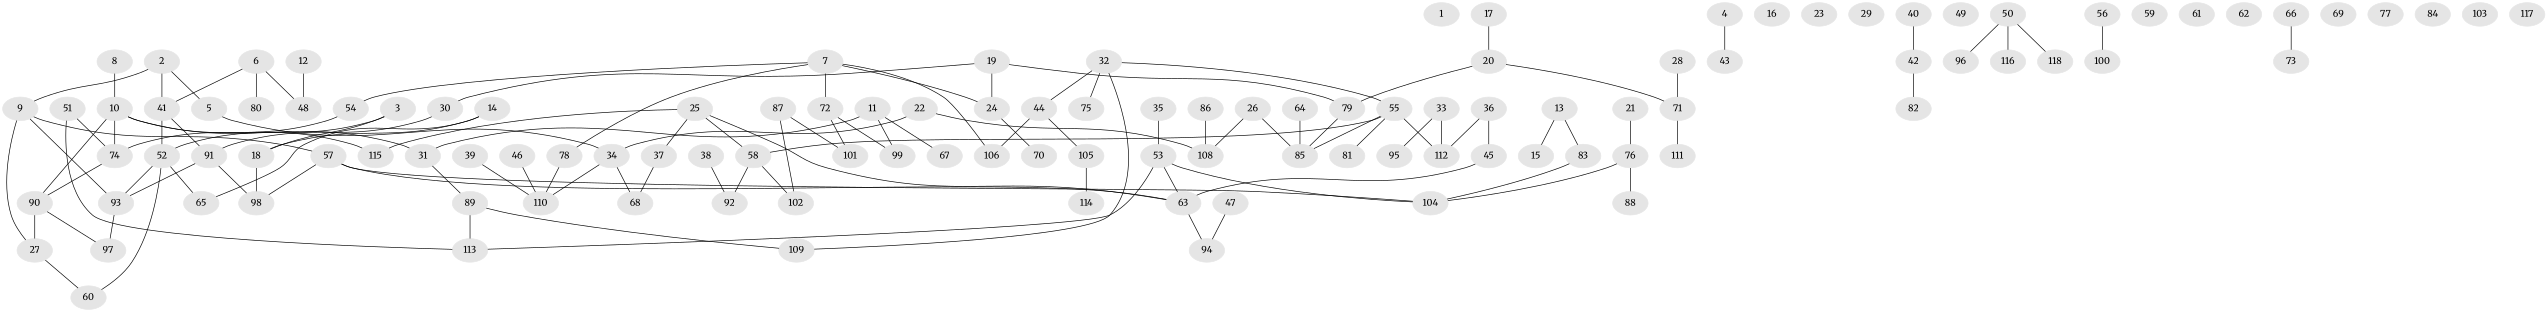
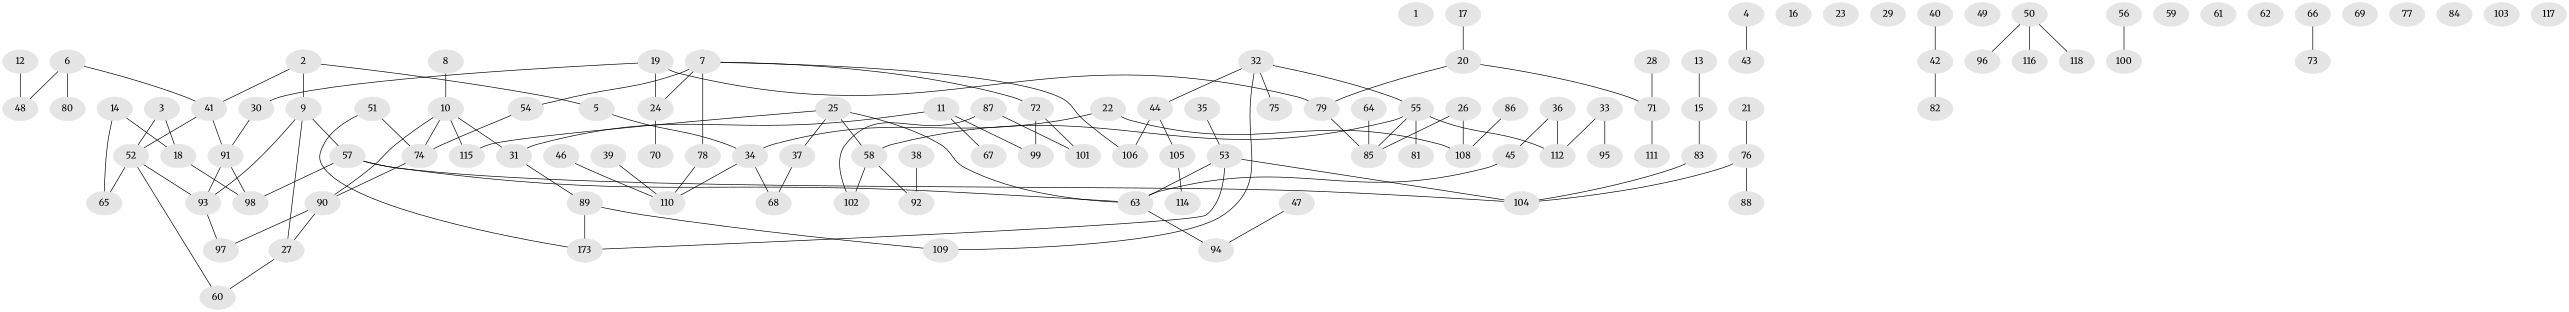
edge "13" -- "83": now "15" -- "83"
node "113": label "113" -> "173"
